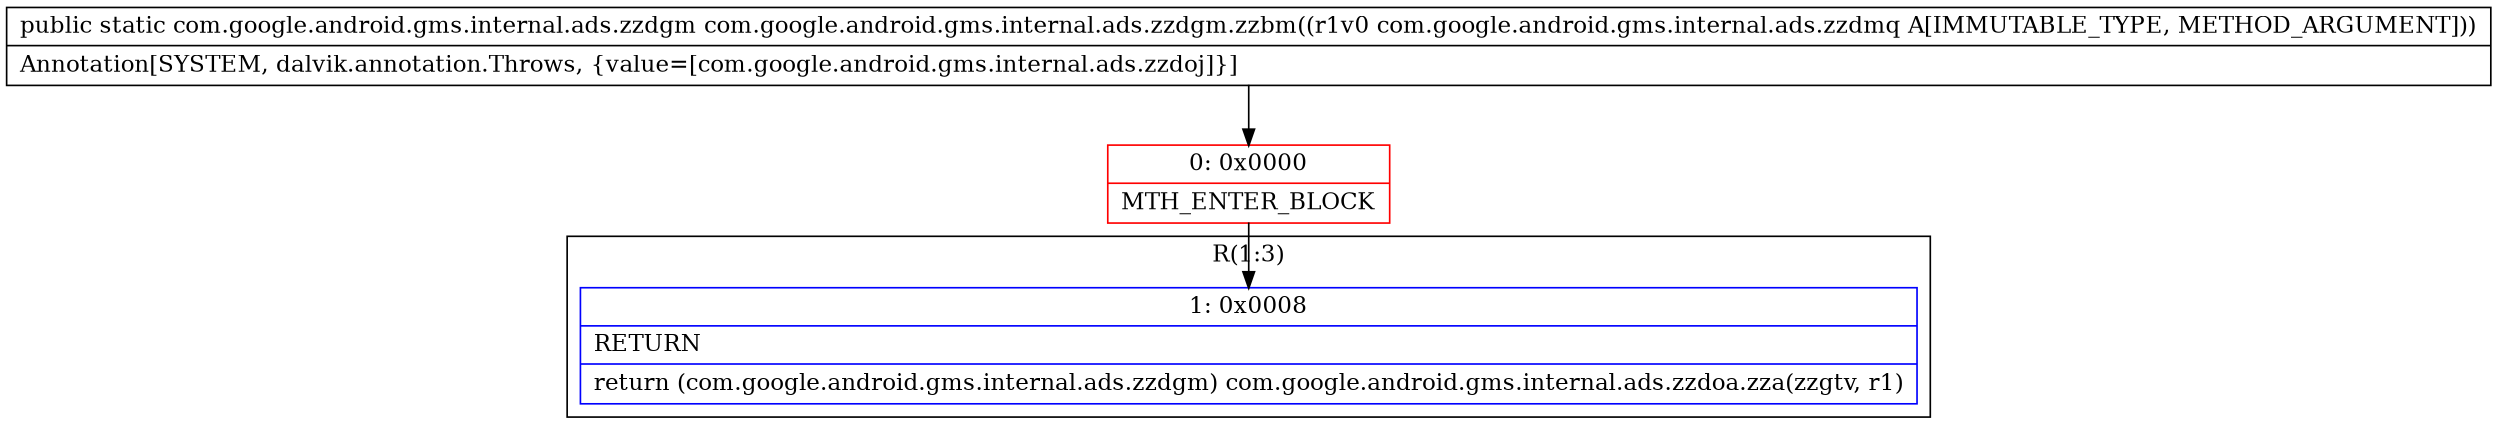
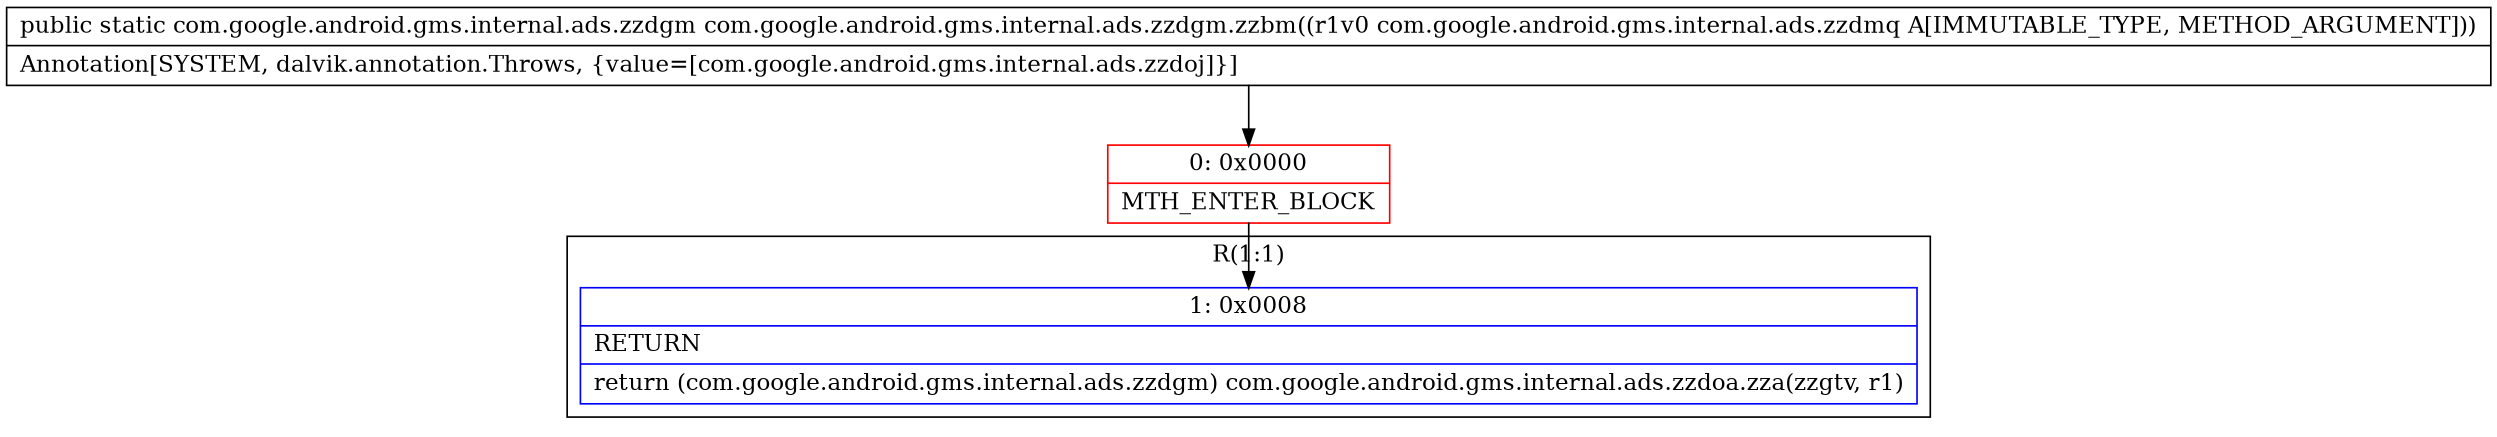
cluster "R(1:3)": label "R(1:3)" -> "R(1:1)"
